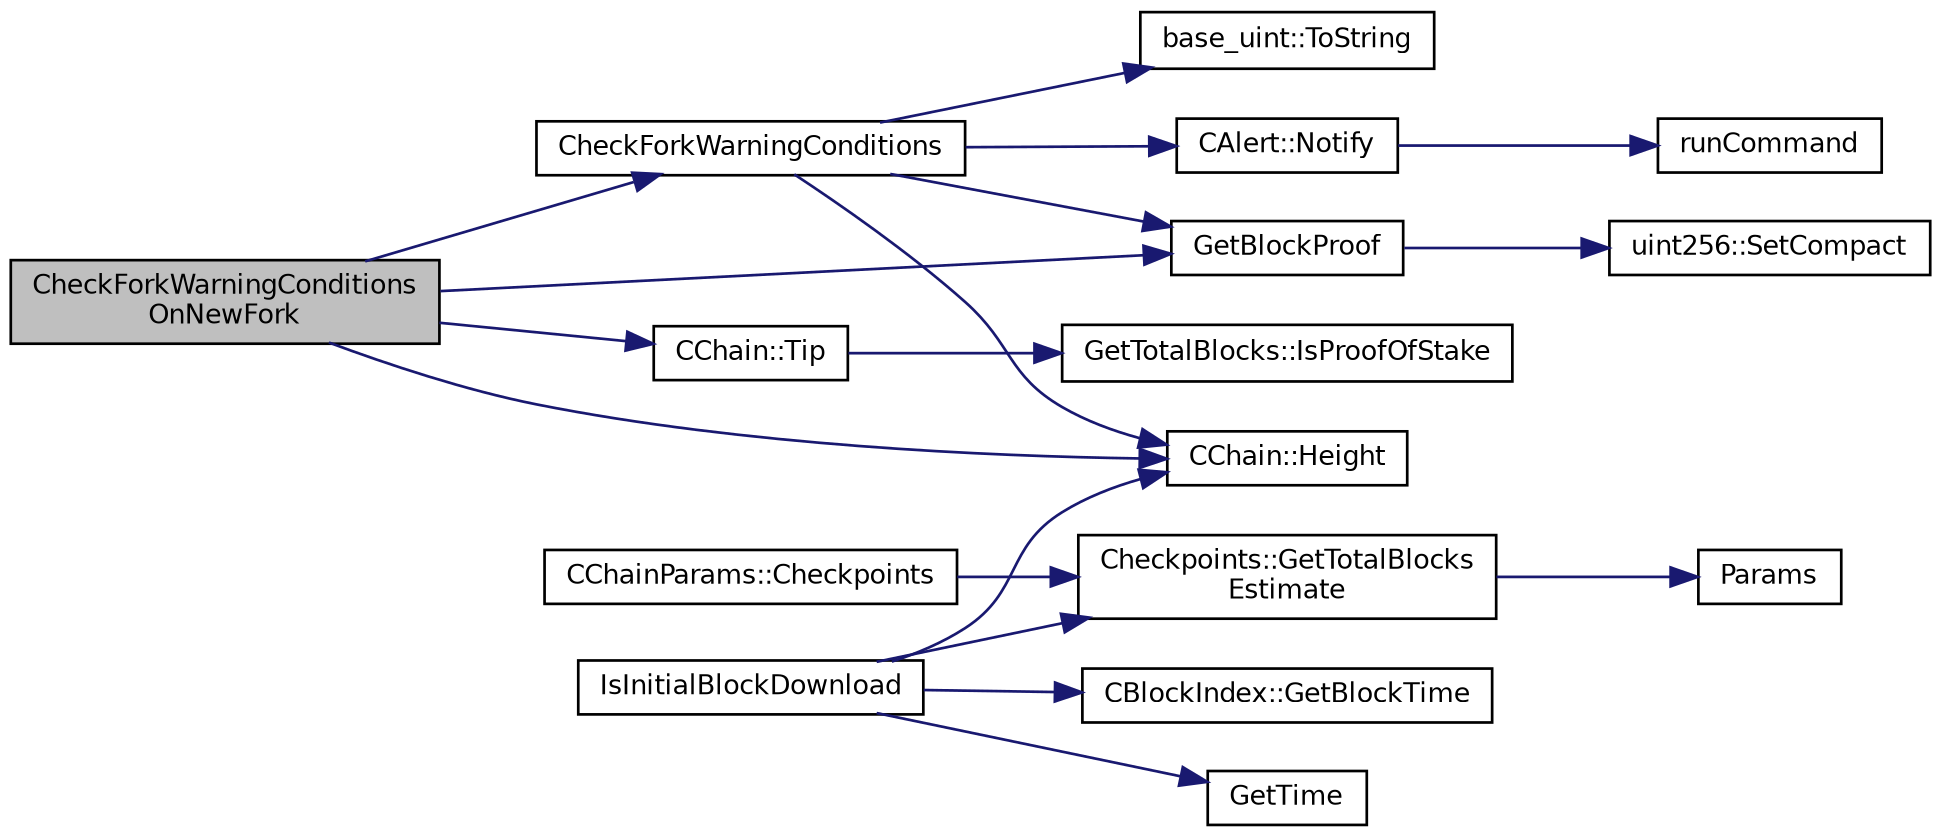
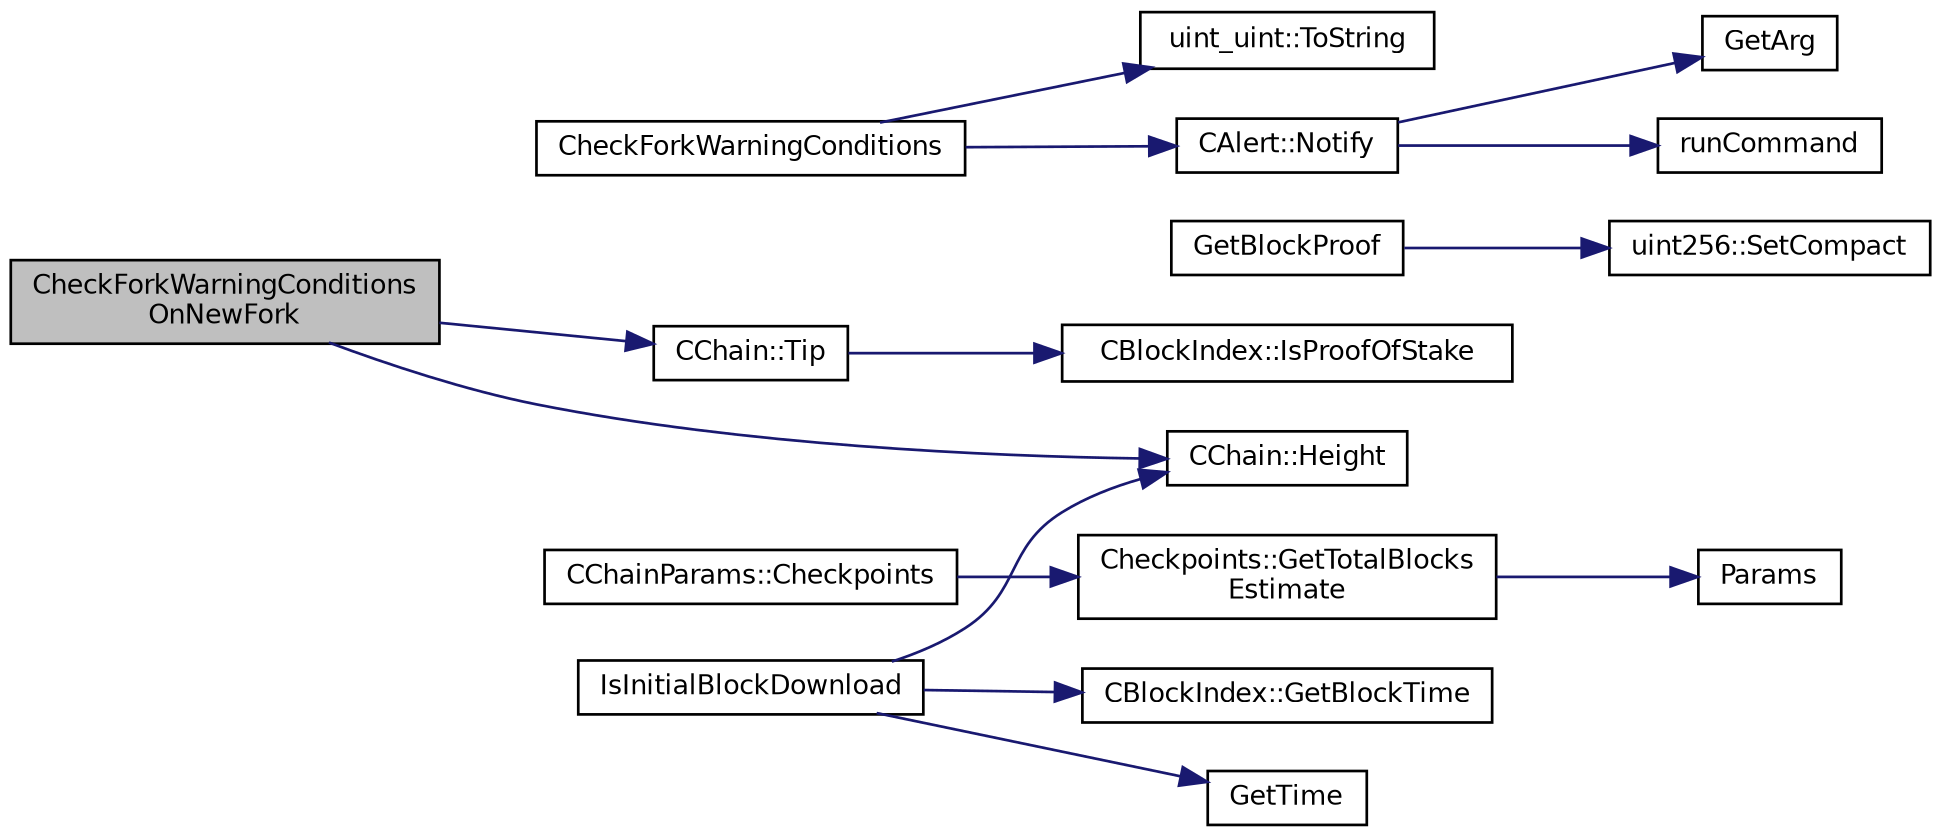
node "base_uint::ToString": label "base_uint::ToString" -> "uint_uint::ToString"
node "GetArg": added
edge "CheckForkWarningConditions" -> "GetBlockProof": removed
edge "CheckForkWarningConditions OnNewFork" -> "CheckForkWarningConditions": removed
edge "CheckForkWarningConditions OnNewFork" -> "GetBlockProof": removed
edge "CheckForkWarningConditions" -> "CChain::Height": removed
node "GetTotalBlocks::IsProofOfStake": label "GetTotalBlocks::IsProofOfStake" -> "CBlockIndex::IsProofOfStake"
edge "IsInitialBlockDownload" -> "Checkpoints::GetTotalBlocks Estimate": removed
